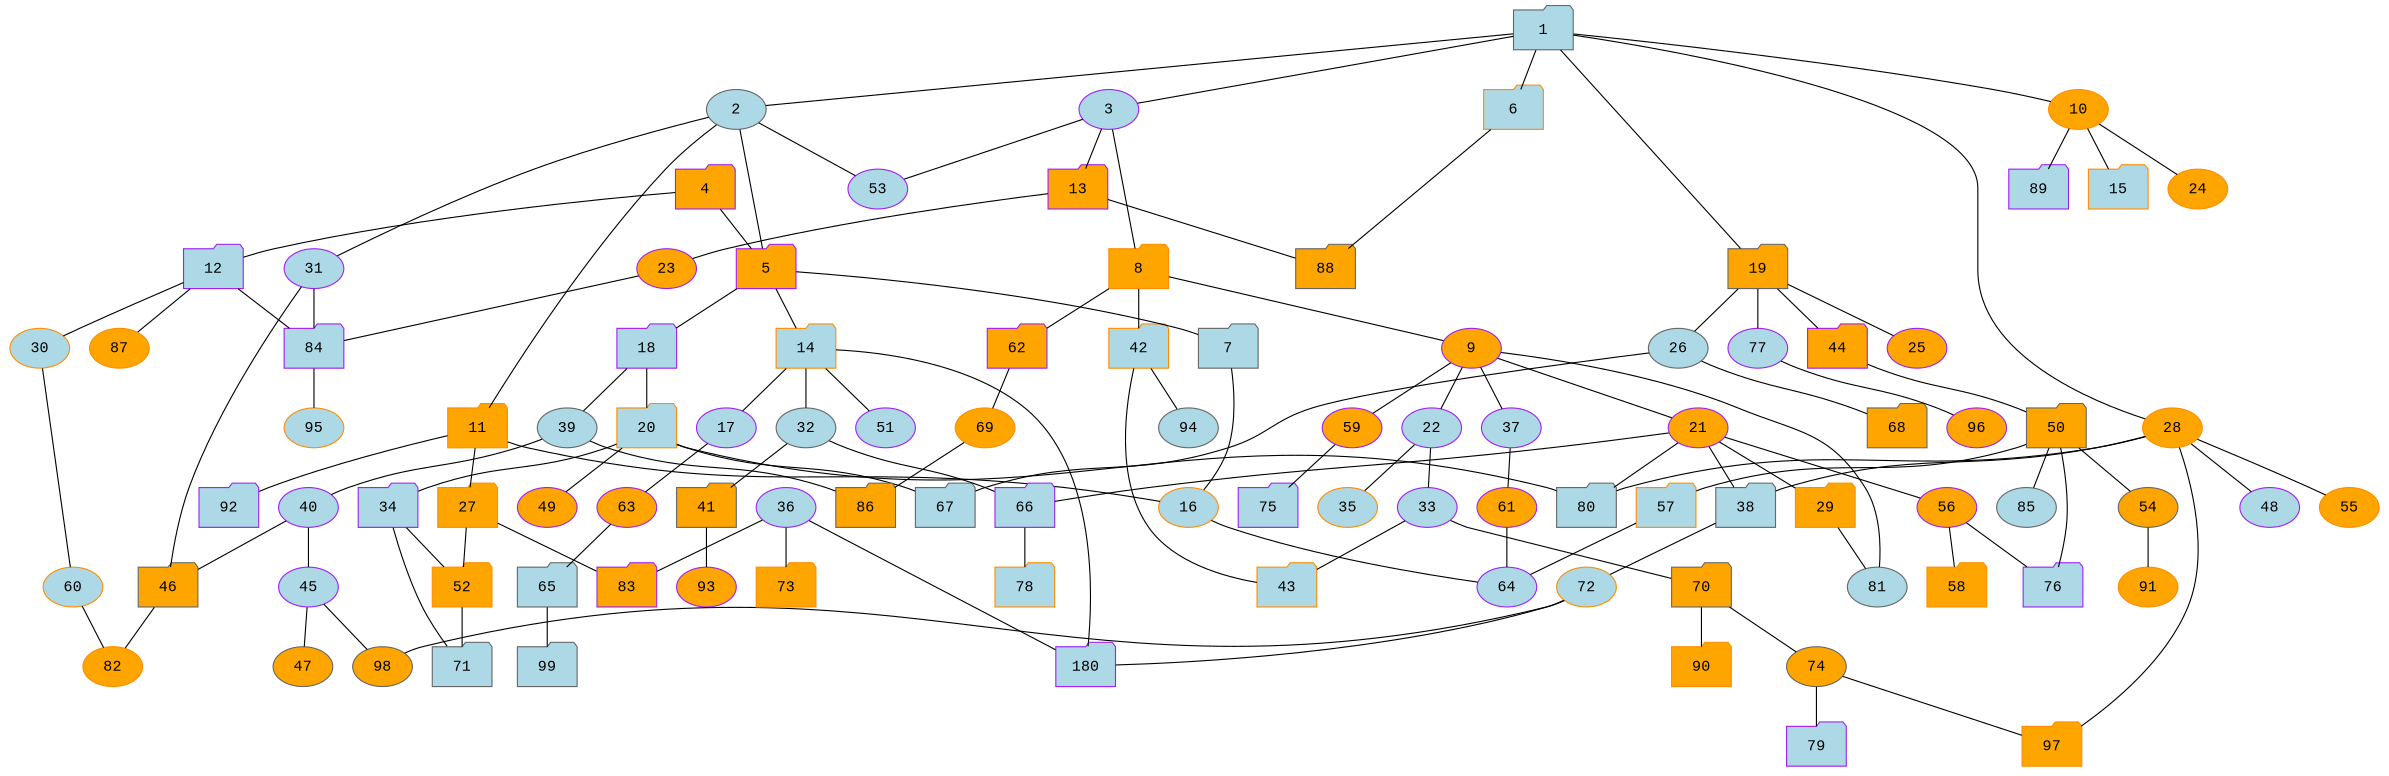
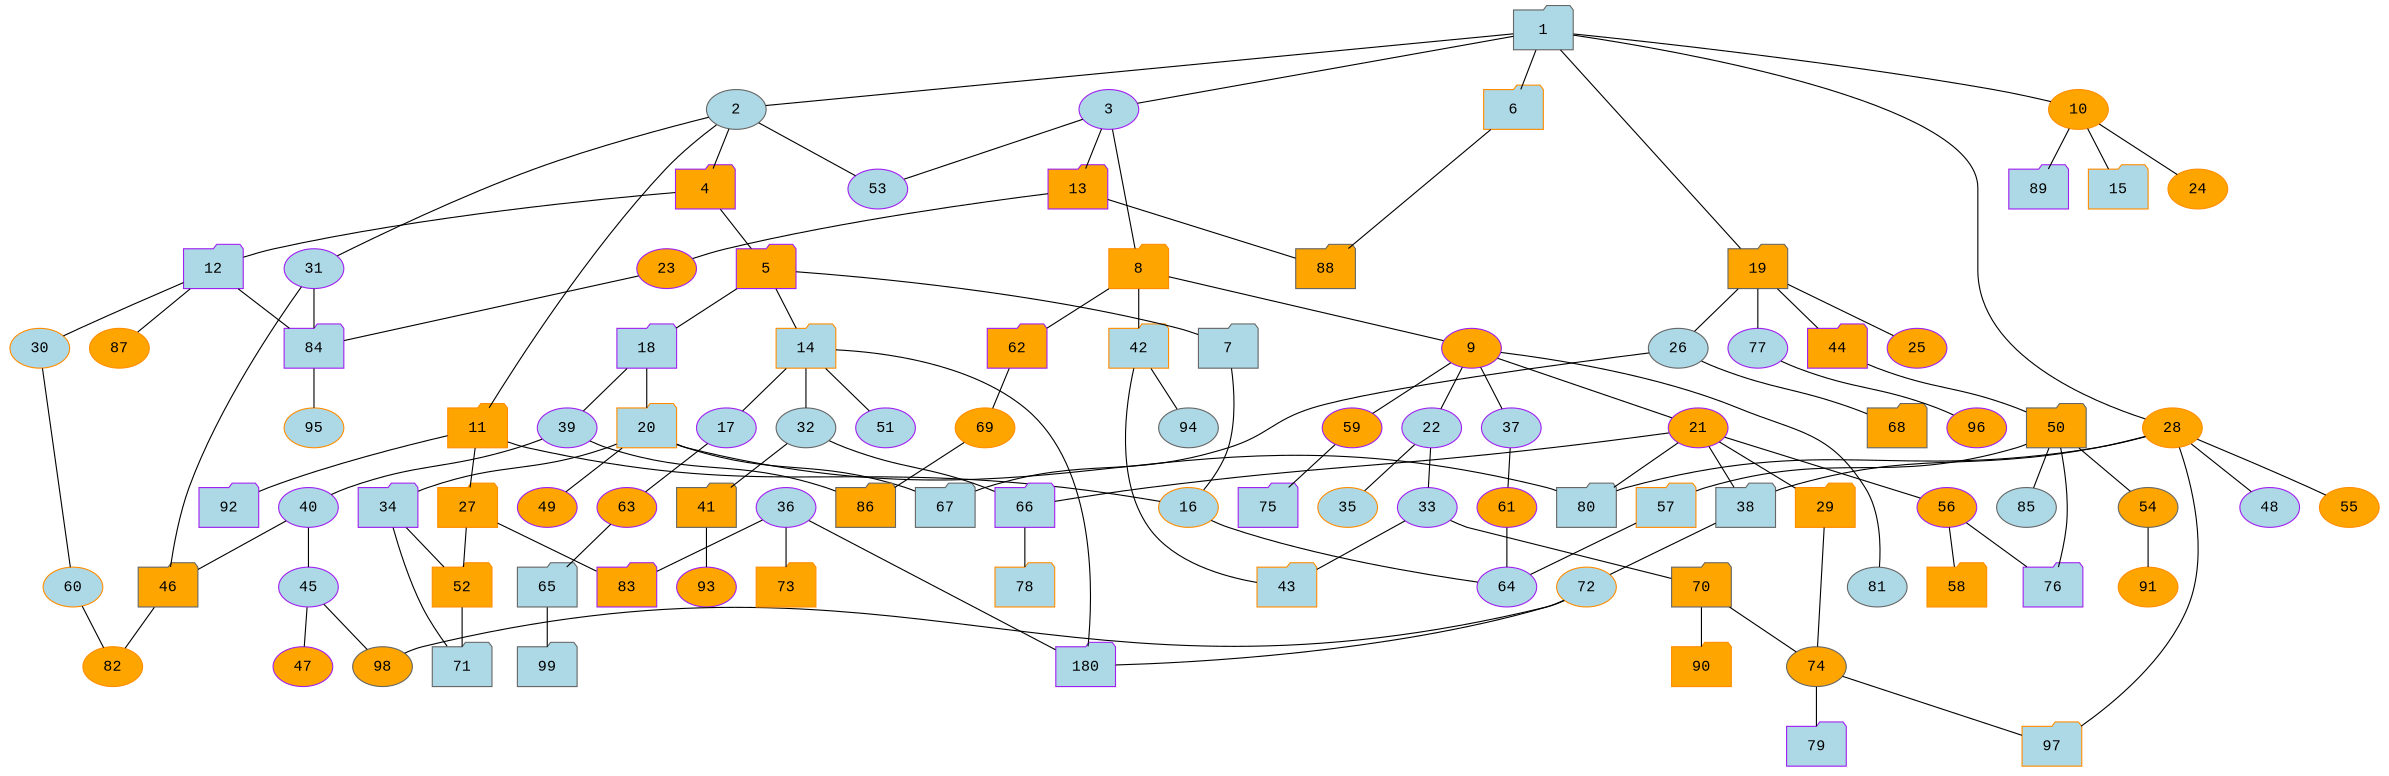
edge "2" -- "5": now "2" -- "4"
node "39": color gray40 -> purple
edge "29" -- "81": now "29" -- "74"
node "47": color gray40 -> purple
node "97": fillcolor orange -> lightblue
